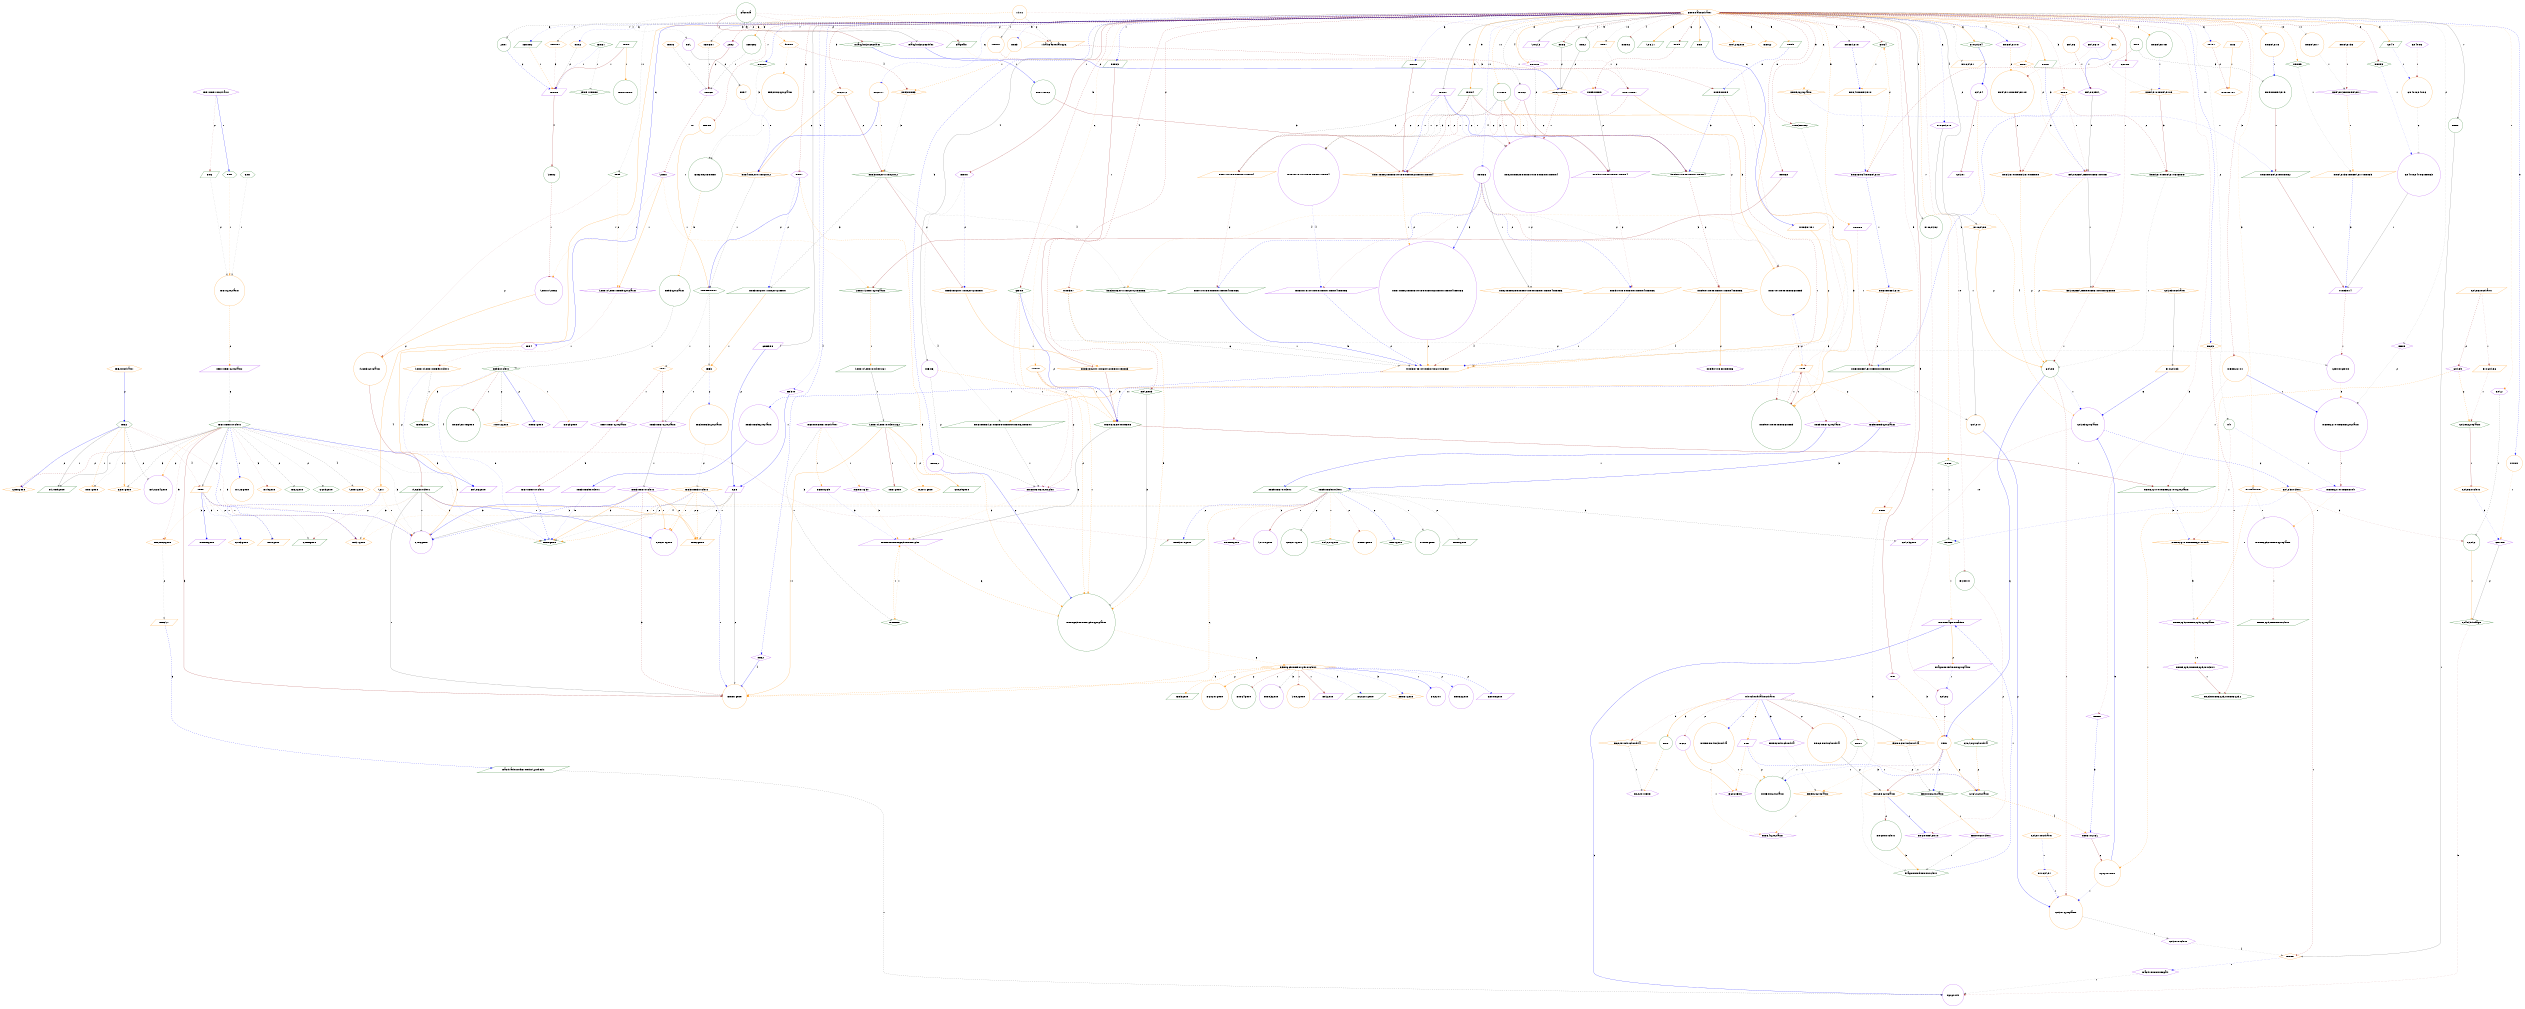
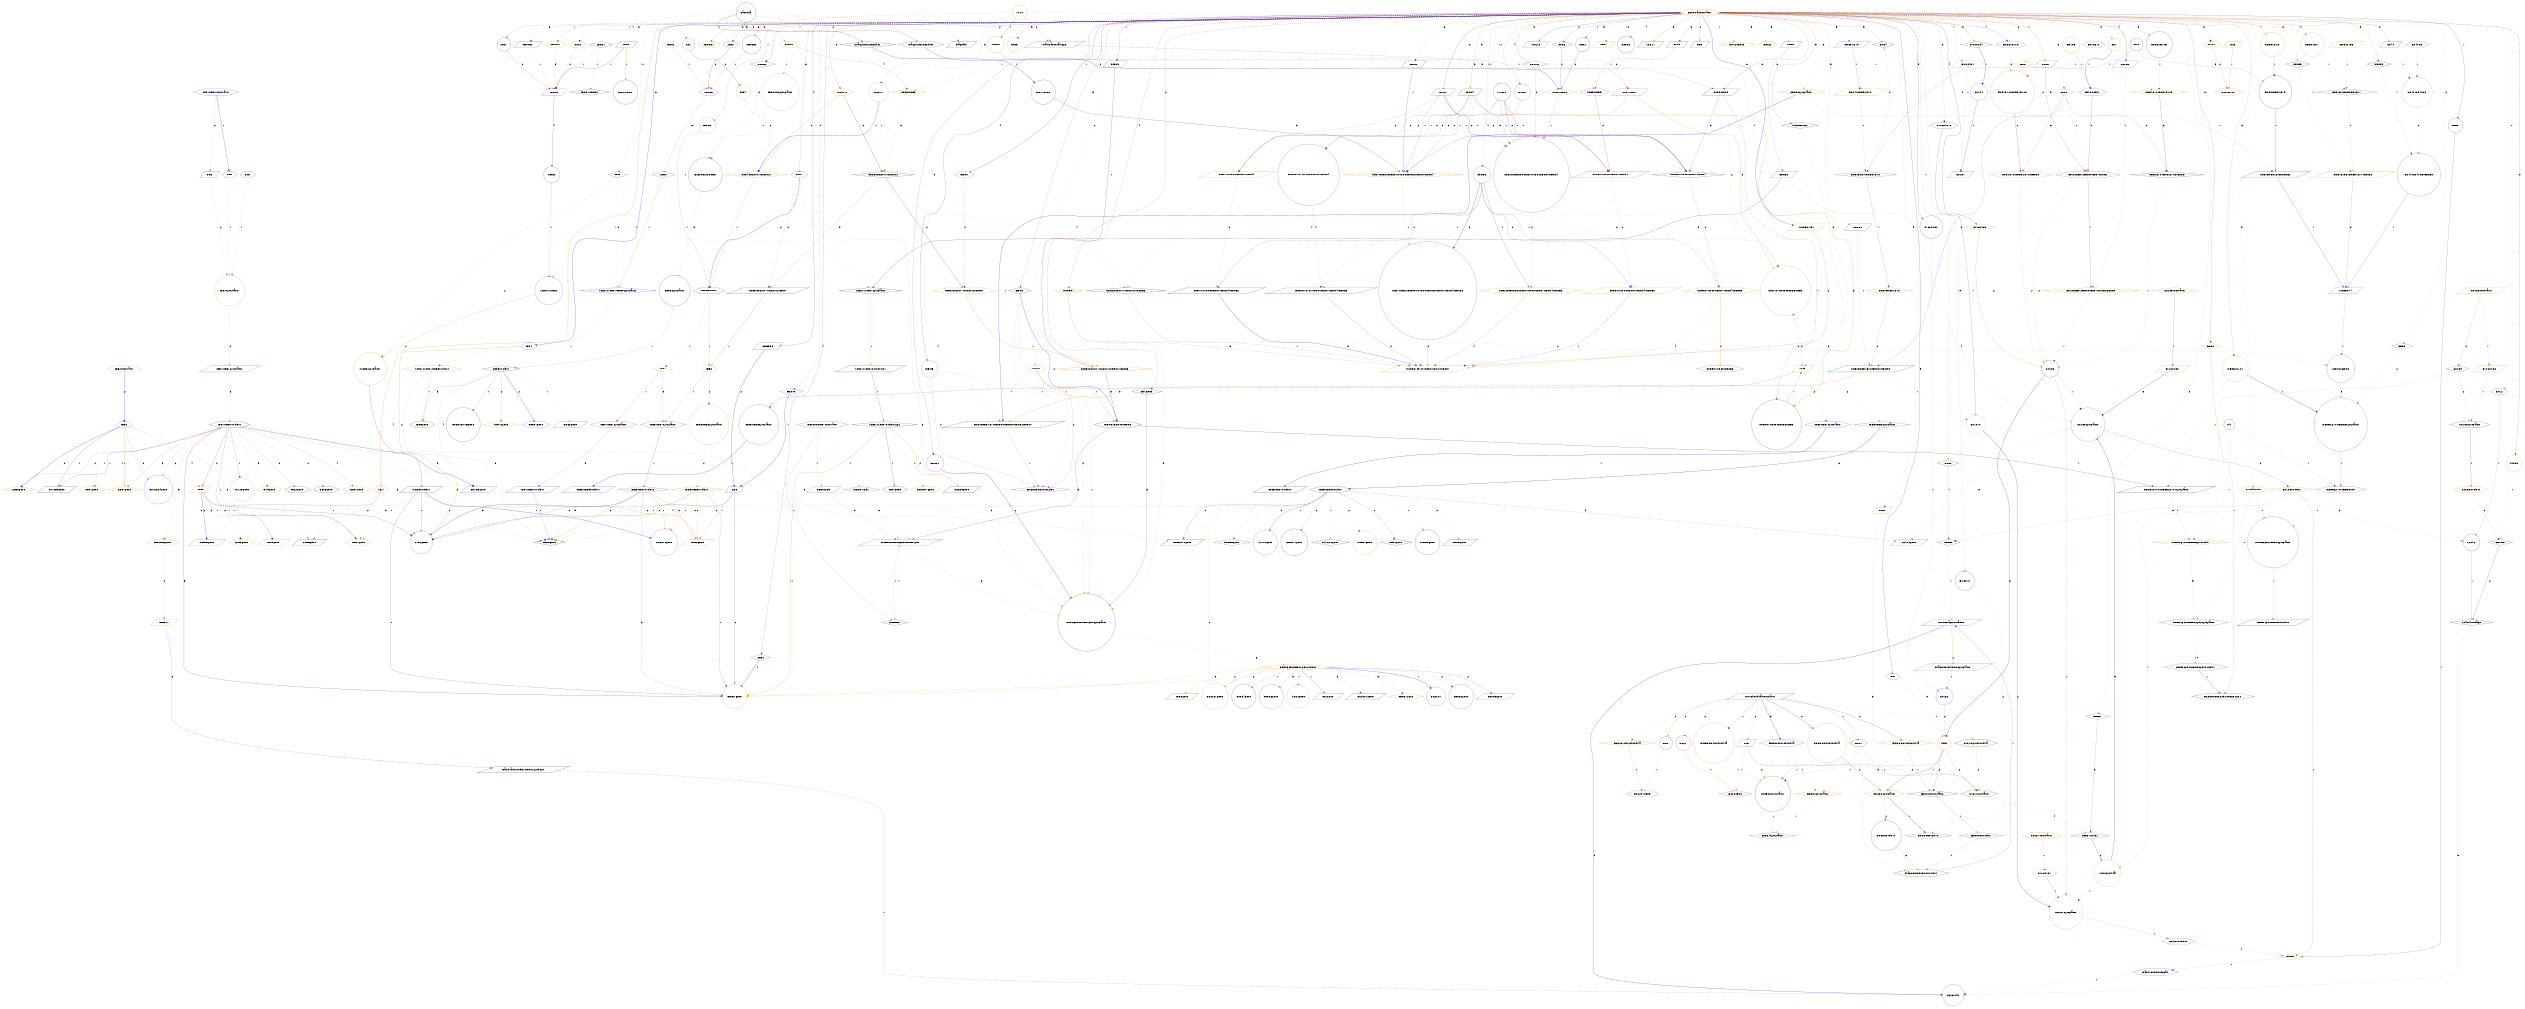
edge "External_Activator" -> "Ub": removed, label "2"
node "Viral_Bacterial_CpG": color darkorange -> purple
edge "IFNGR1" -> "IFNGR": removed, label "1"
edge "ProCASP1" -> "CASP1": added, label "1"
edge "IRAK2" -> "TLR5_MYD88_IRAK1_IRAK4": now "MYD88" -> "TLR5_MYD88_IRAK1_IRAK4"
node "ILIB_IL1R1_MYD88_IRAK1_IRAK4": label "ILIB_IL1R1_MYD88_IRAK1_IRAK4" -> "ILIB_IL1R1_MYD88_TYK1_IRAK4"
edge "TRAF2cytoplasm" -> "TNF_TNFRSF1A_FADD_TRADD_TRAF2_RIPK1": added, label "1"
node "TRADD": color purple -> darkgreen
edge "CASP4" -> "CASP3cytoplasm": now "PRKCD" -> "CASP3cytoplasm"
edge "MAP3K7IP1_MAP3K7IP2_MAP3K7" -> "IKBKG_CHUK_IKBKB": removed, label "11"
edge "IRF5" -> "TLR9_MYD88_TRAF6_IRF5": removed, label "1"
node "IRF2": color darkgreen -> purple
node "ICAM1gene": label "ICAM1gene" -> "TRADD1gene"
edge "DIABLOmitochondria" -> "BIRC4cytoplasm": now "DIABLOcytoplasm" -> "BIRC4cytoplasm"
node "Apoptosome": label "Apoptosome" -> "Mitochondrial"
